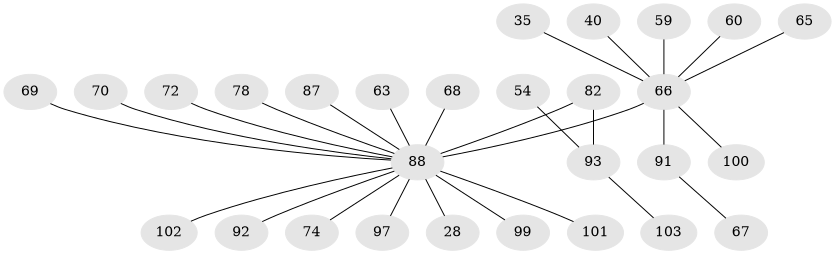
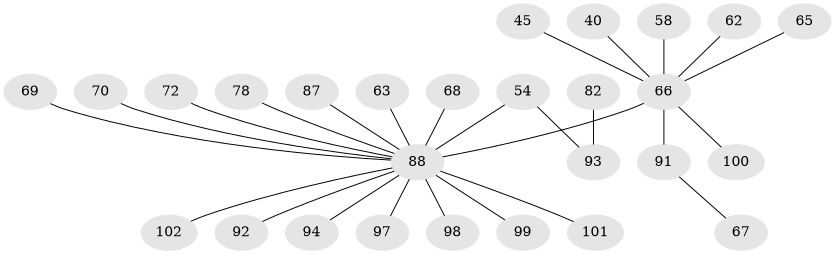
node "35": label "35" -> "45"
node "59": label "59" -> "58"
node "60": label "60" -> "62"
edge "82" -- "88": now "54" -- "88"
node "74": label "74" -> "94"
node "28": label "28" -> "98"
node "103": removed
